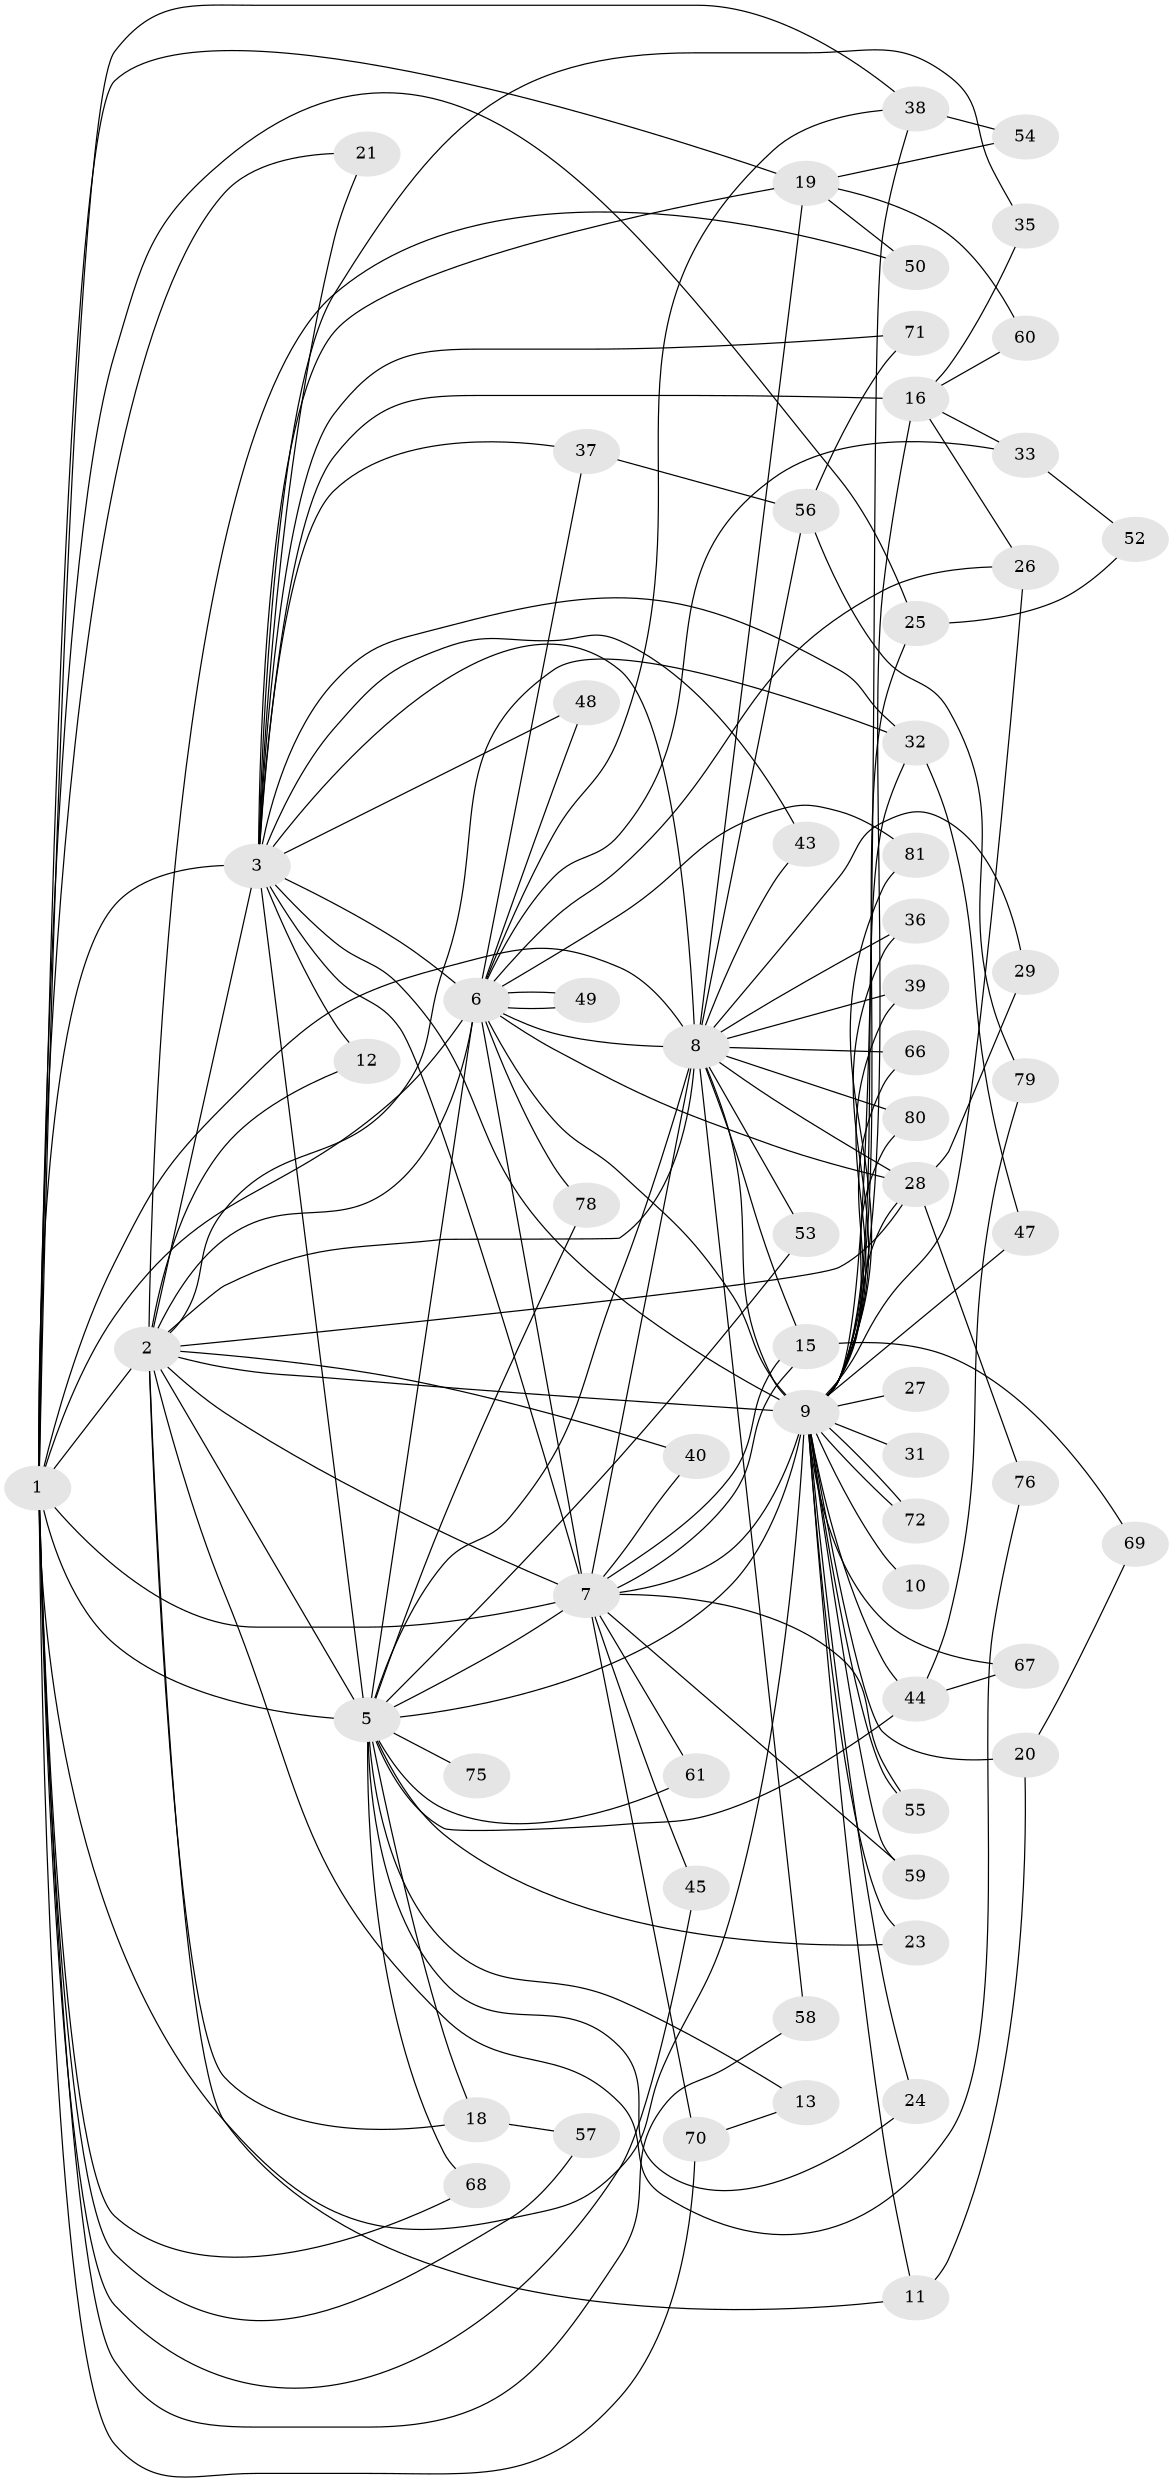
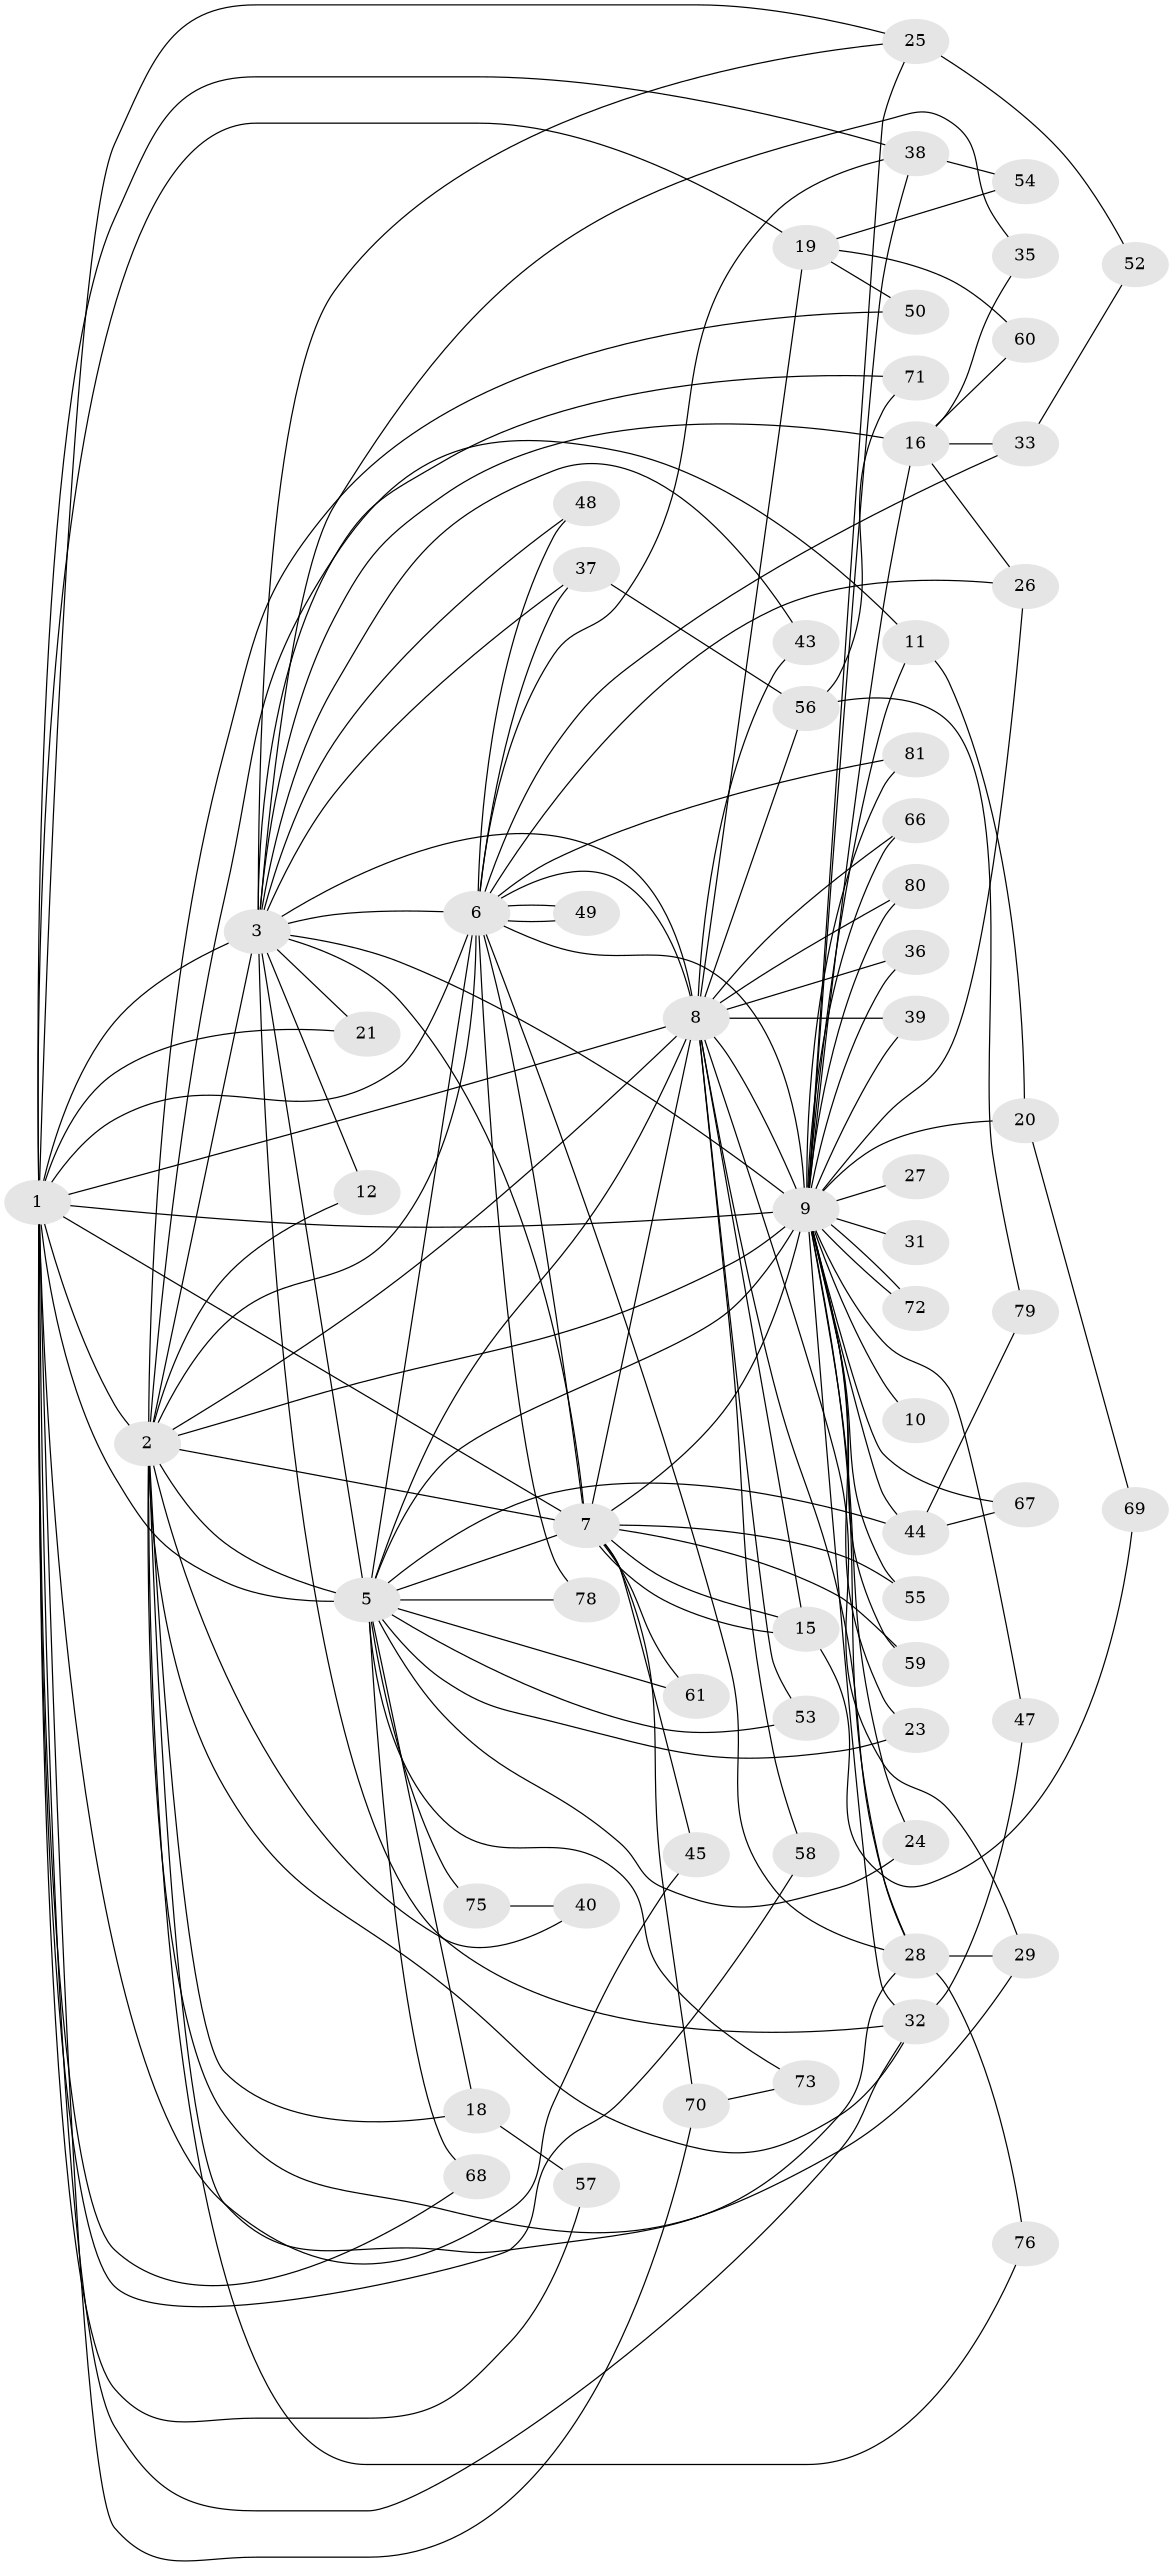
edge "19" -- "3": now "25" -- "3"
edge "40" -- "7": now "40" -- "75"
node "13": label "13" -> "73"
edge "2" -- "29": added
edge "1" -- "32": added
